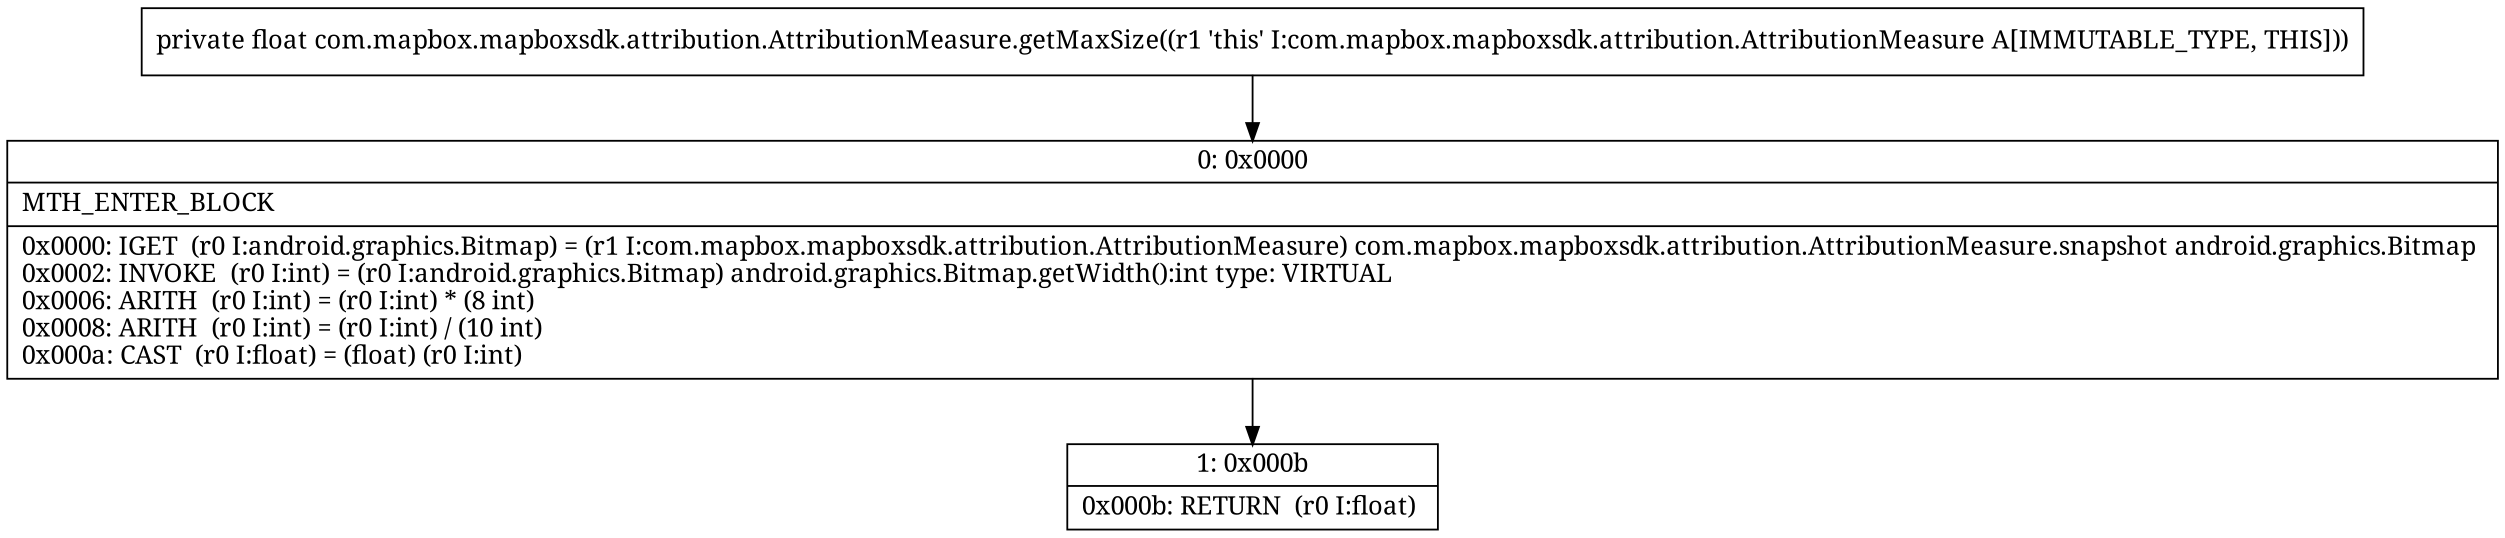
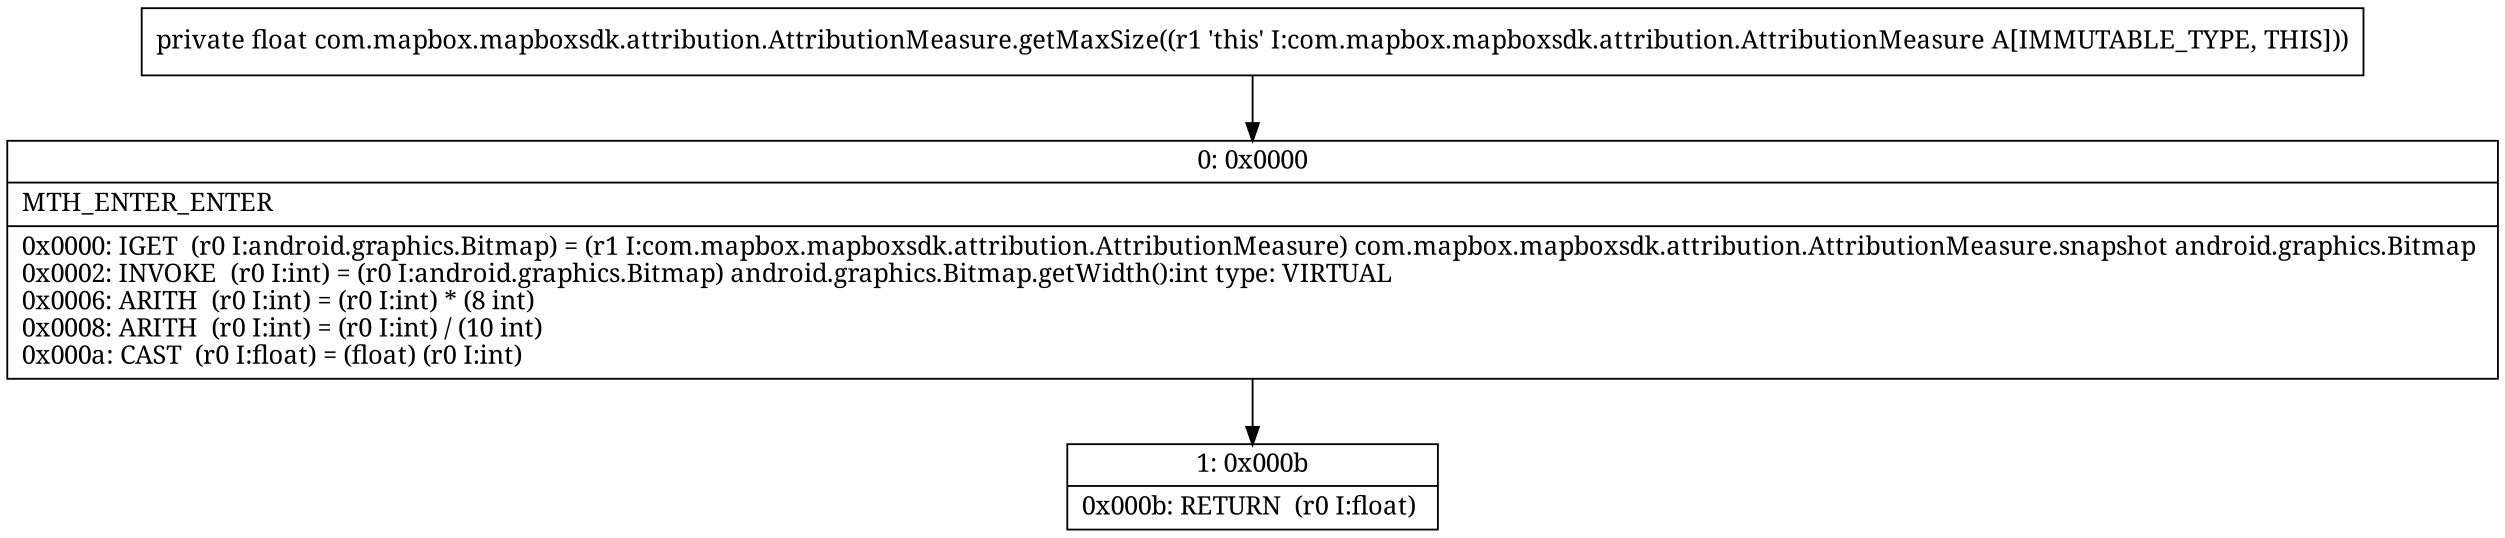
node "0: 0x0000": text "MTH_ENTER_BLOCK" -> "MTH_ENTER_ENTER"
